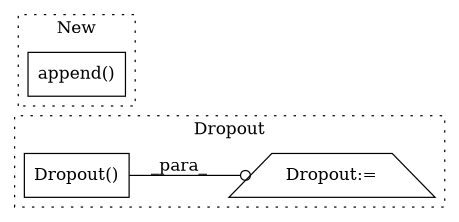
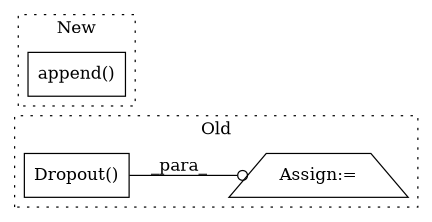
cluster "Dropout": label "Dropout" -> "Old"
node "Dropout:=": label "Dropout:=" -> "Assign:="
